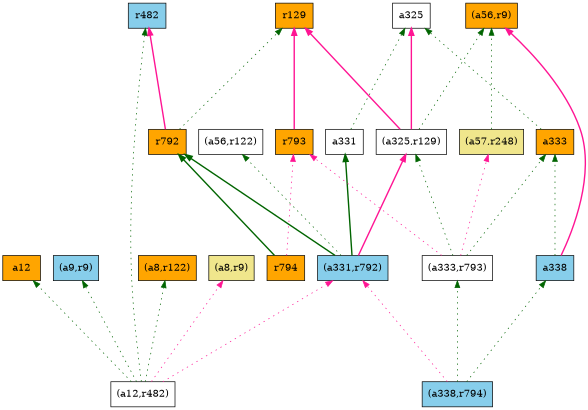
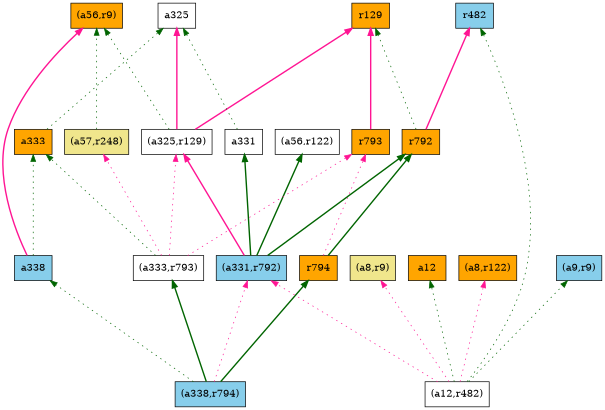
edge "(a331,r792)" -> "(a56,r122)": style dotted -> bold
edge "(a333,r793)" -> "(a325,r129)": color darkgreen -> deeppink
edge "(a338,r794)" -> "r794": added
edge "(a12,r482)" -> "(a8,r122)": color darkgreen -> deeppink
edge "(a338,r794)" -> "(a333,r793)": style dotted -> bold
